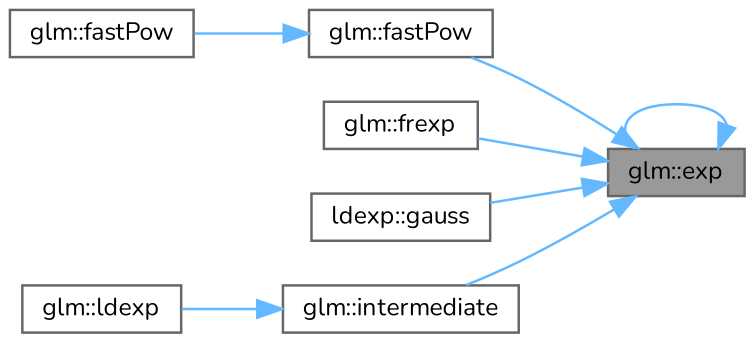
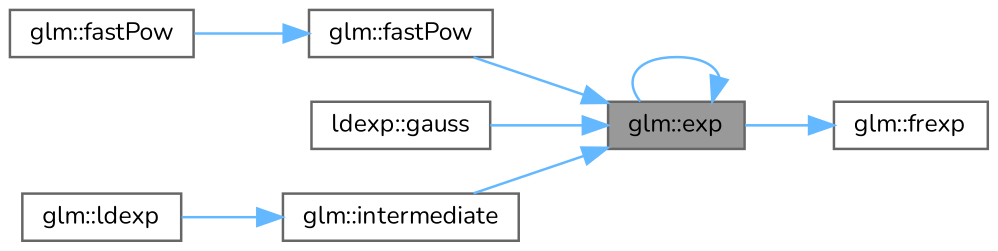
edge "glm::frexp" -> "glm::exp": reversed
